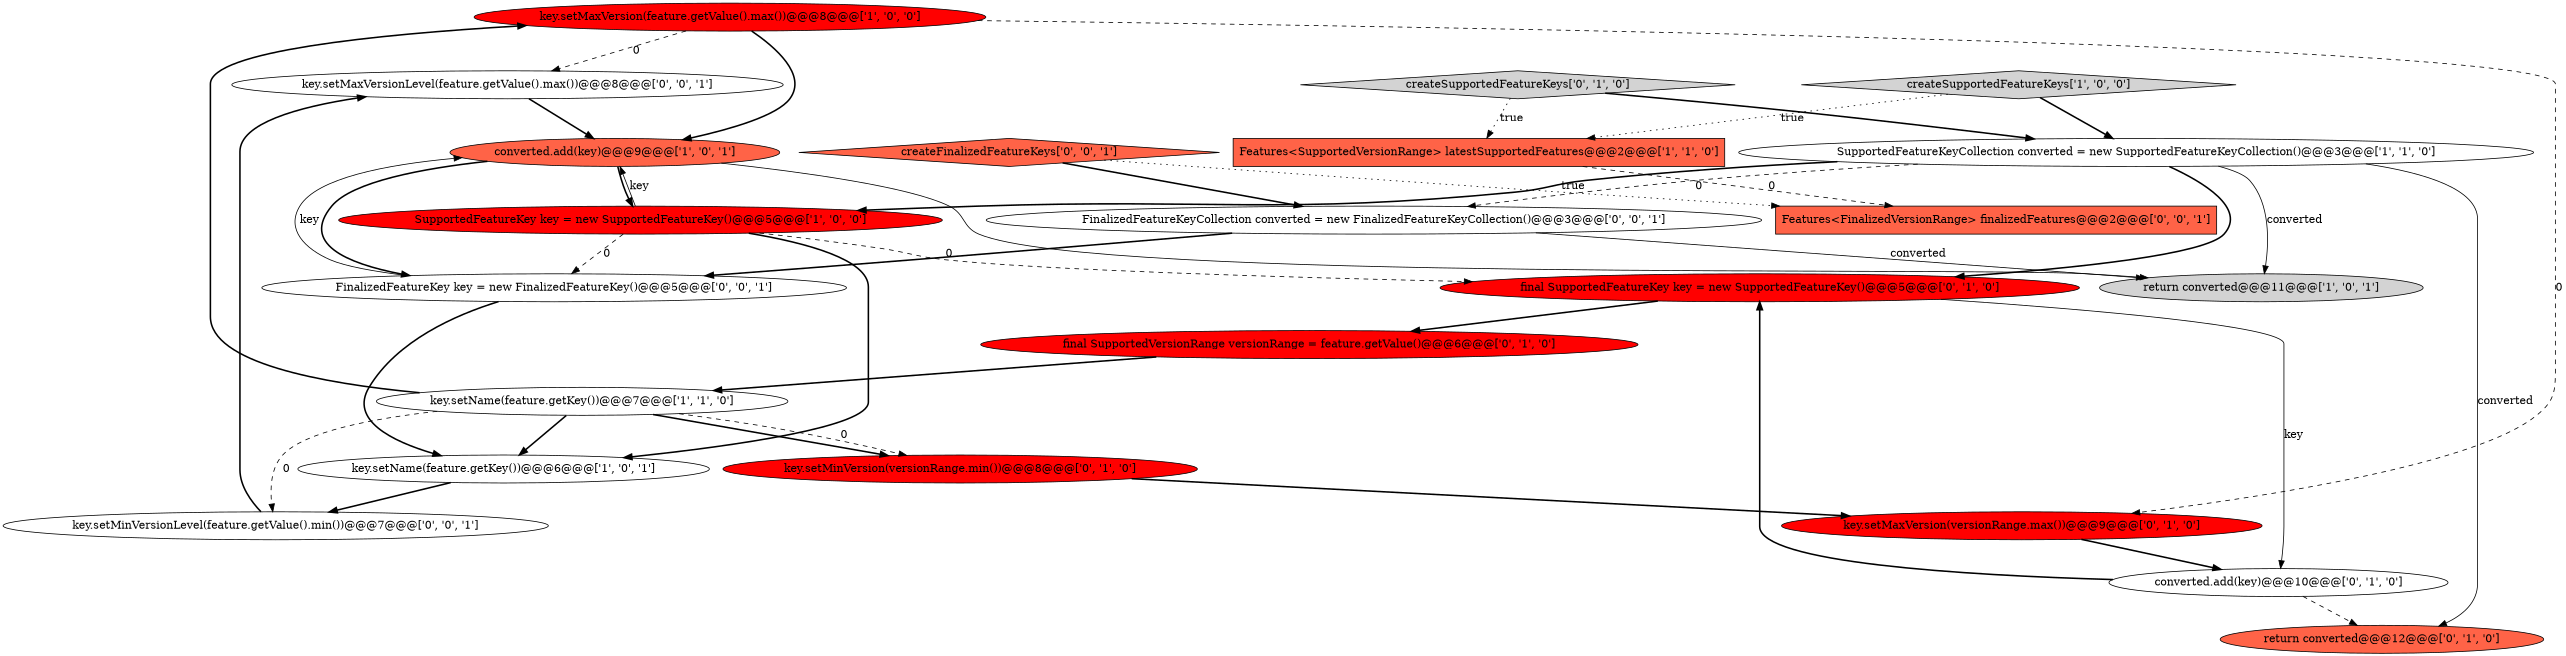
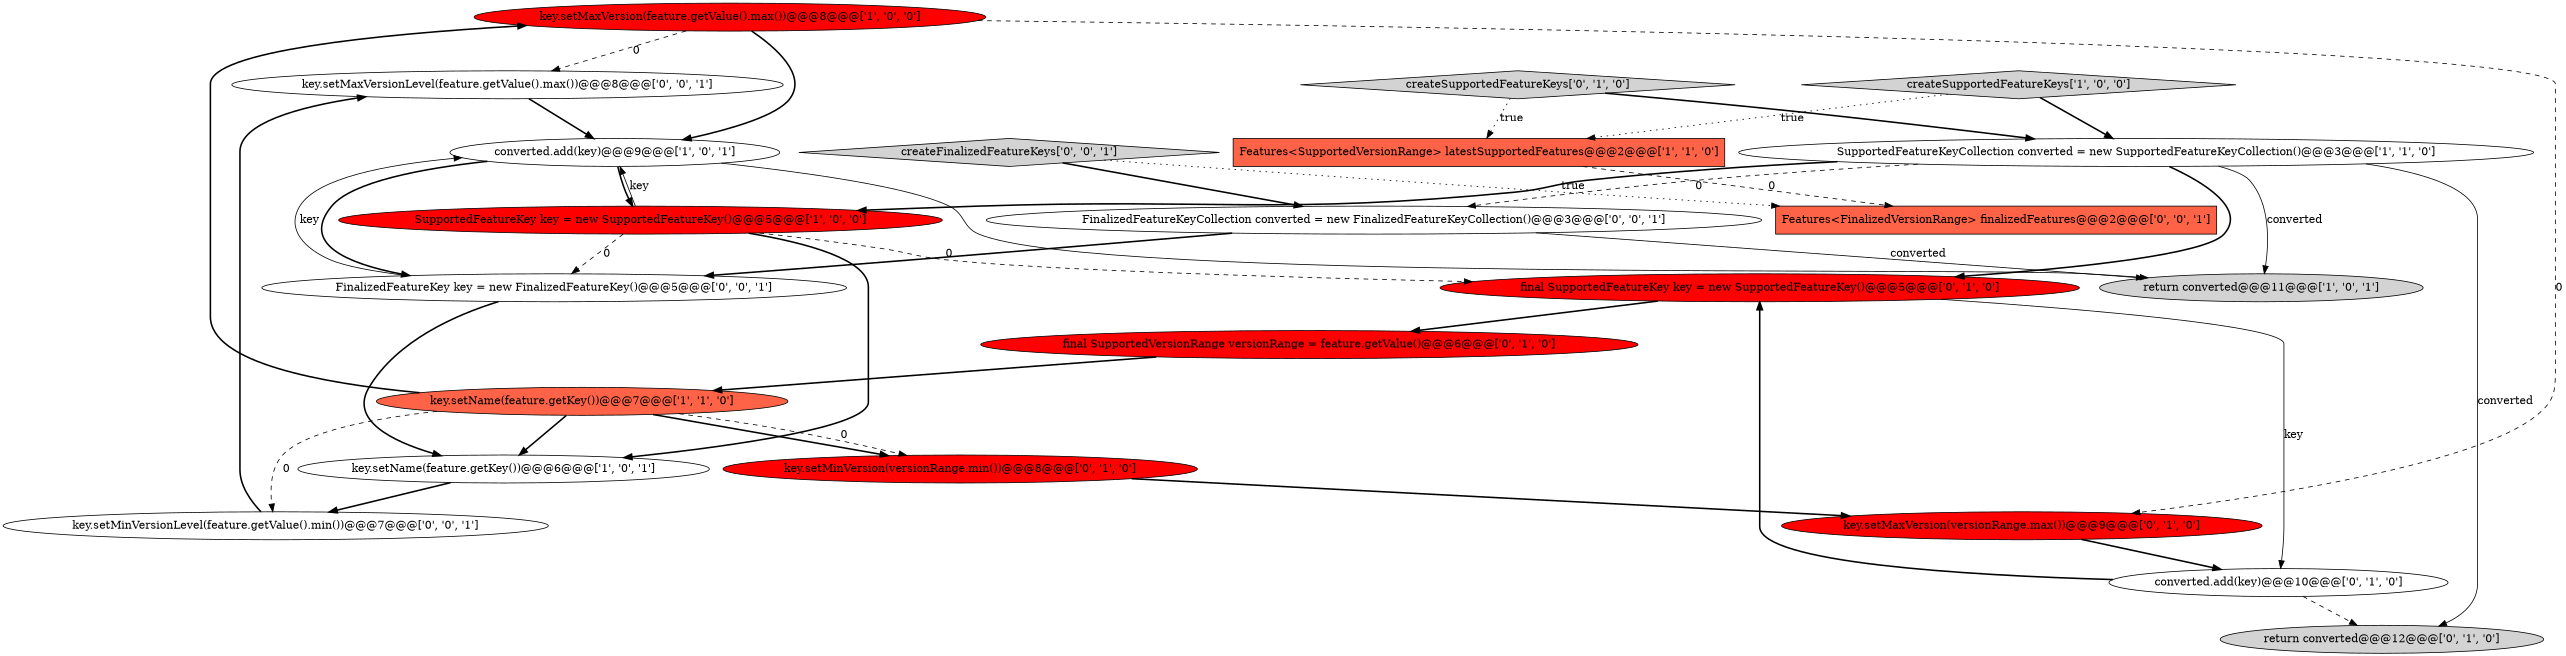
node "converted.add(key)@@@9@@@['1', '0', '1']": fillcolor tomato -> white
node "createFinalizedFeatureKeys['0', '0', '1']": fillcolor tomato -> lightgray
node "key.setName(feature.getKey())@@@7@@@['1', '1', '0']": fillcolor white -> tomato
node "return converted@@@12@@@['0', '1', '0']": fillcolor tomato -> lightgray
